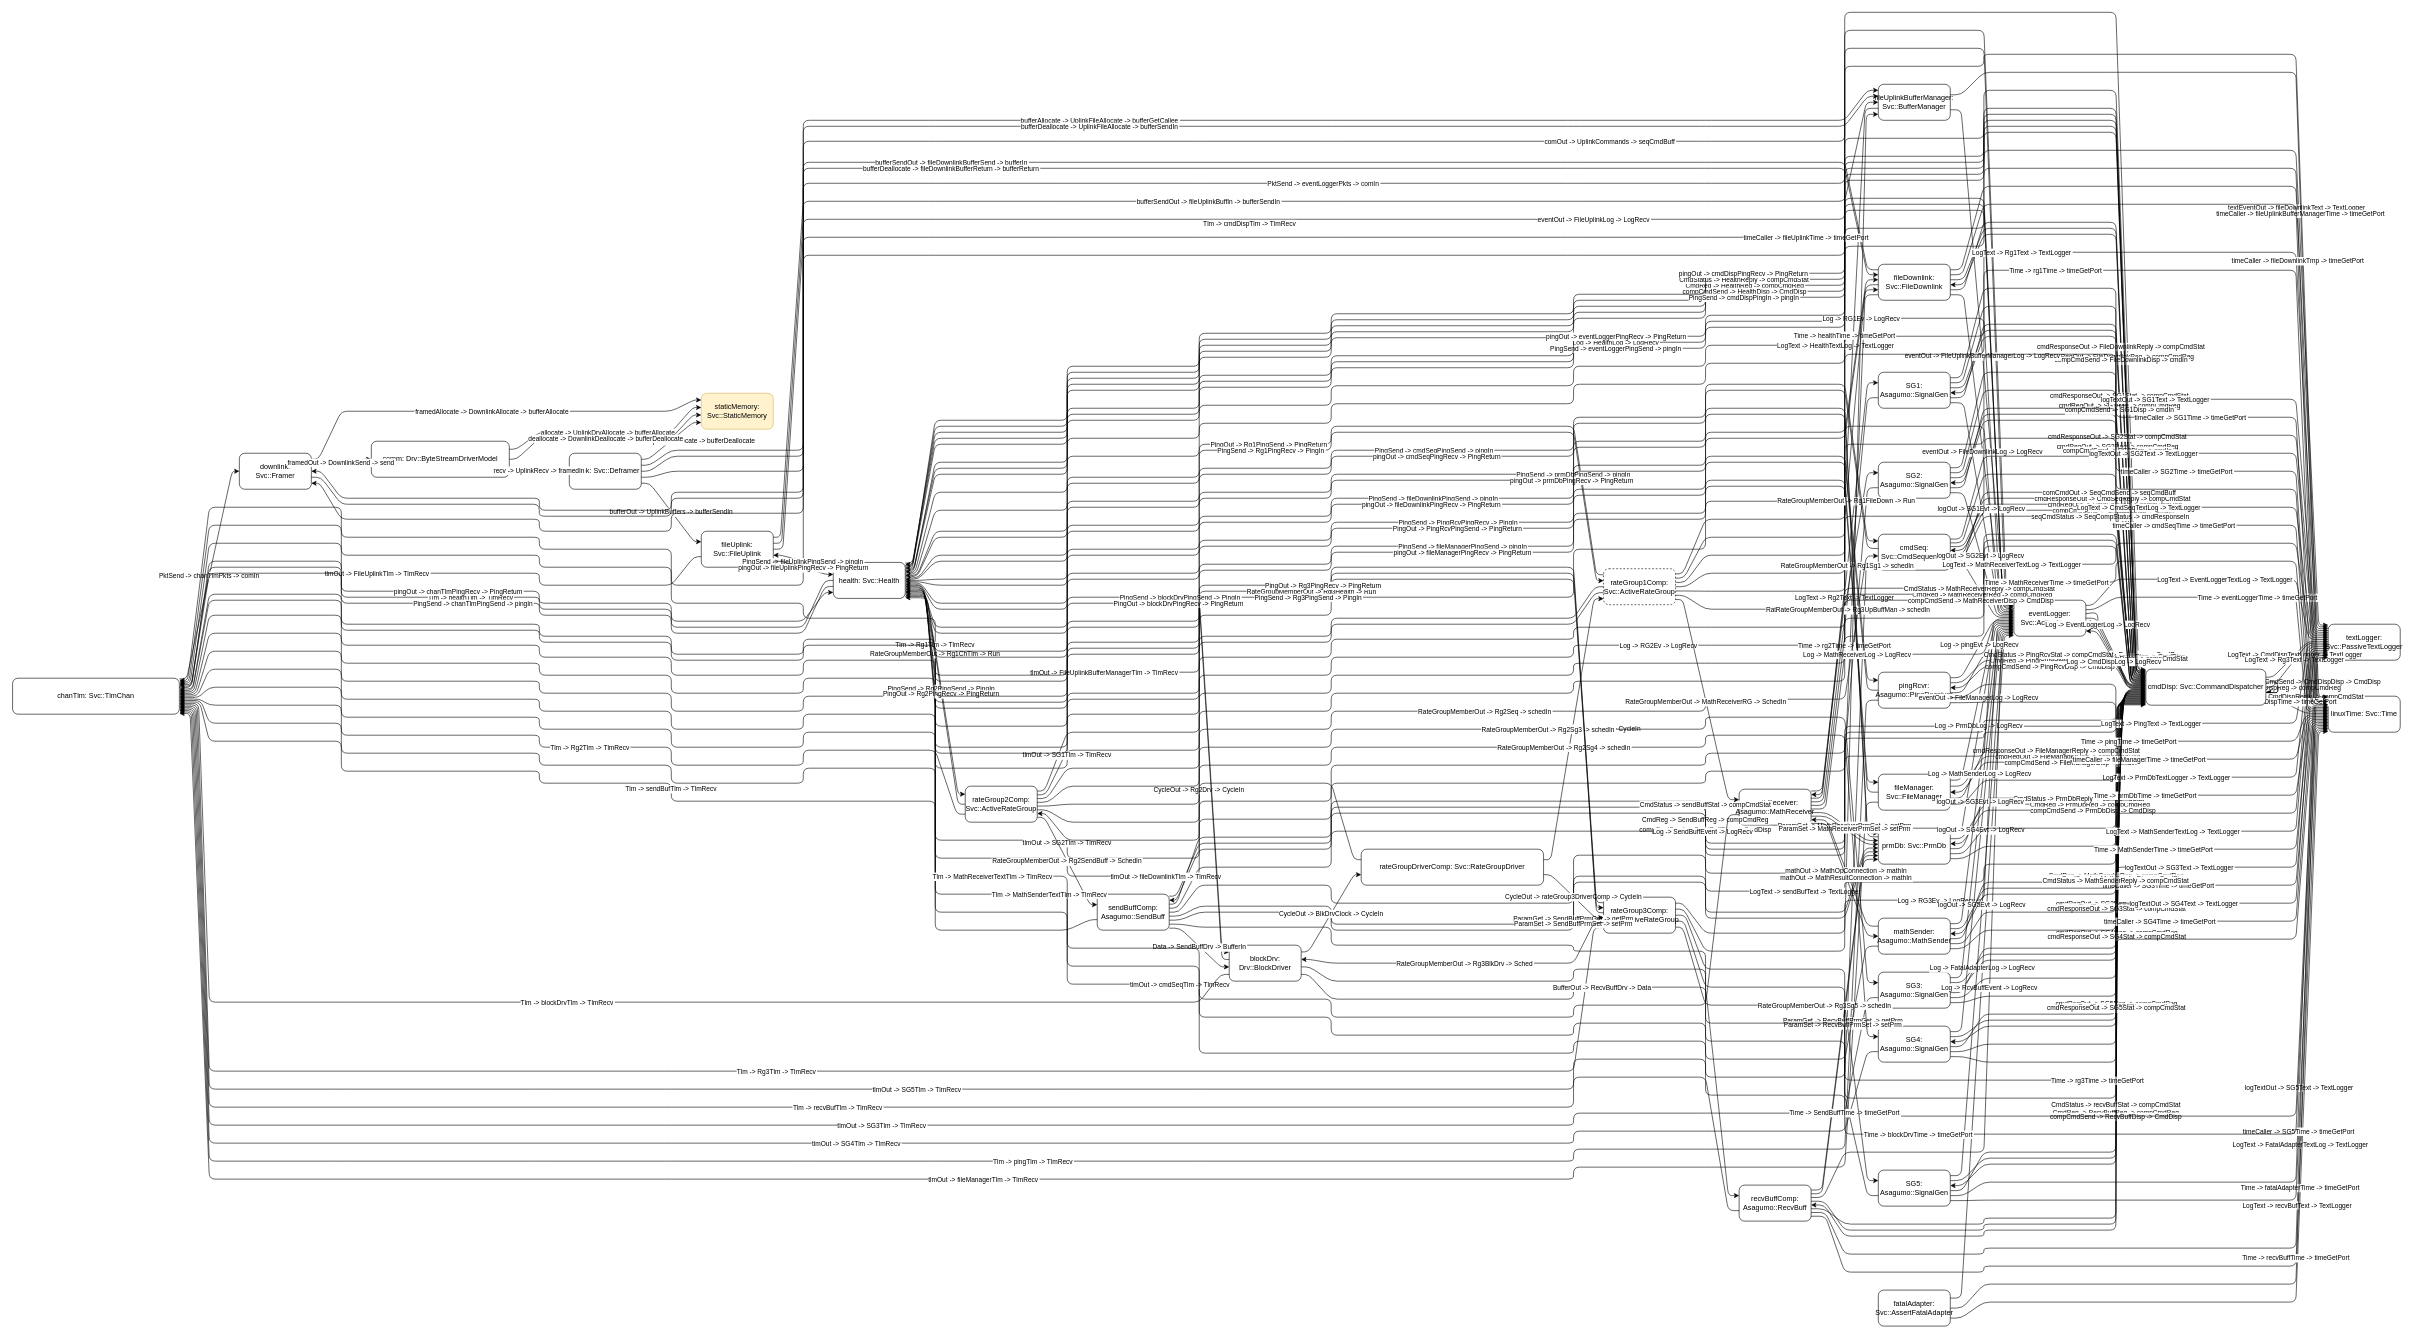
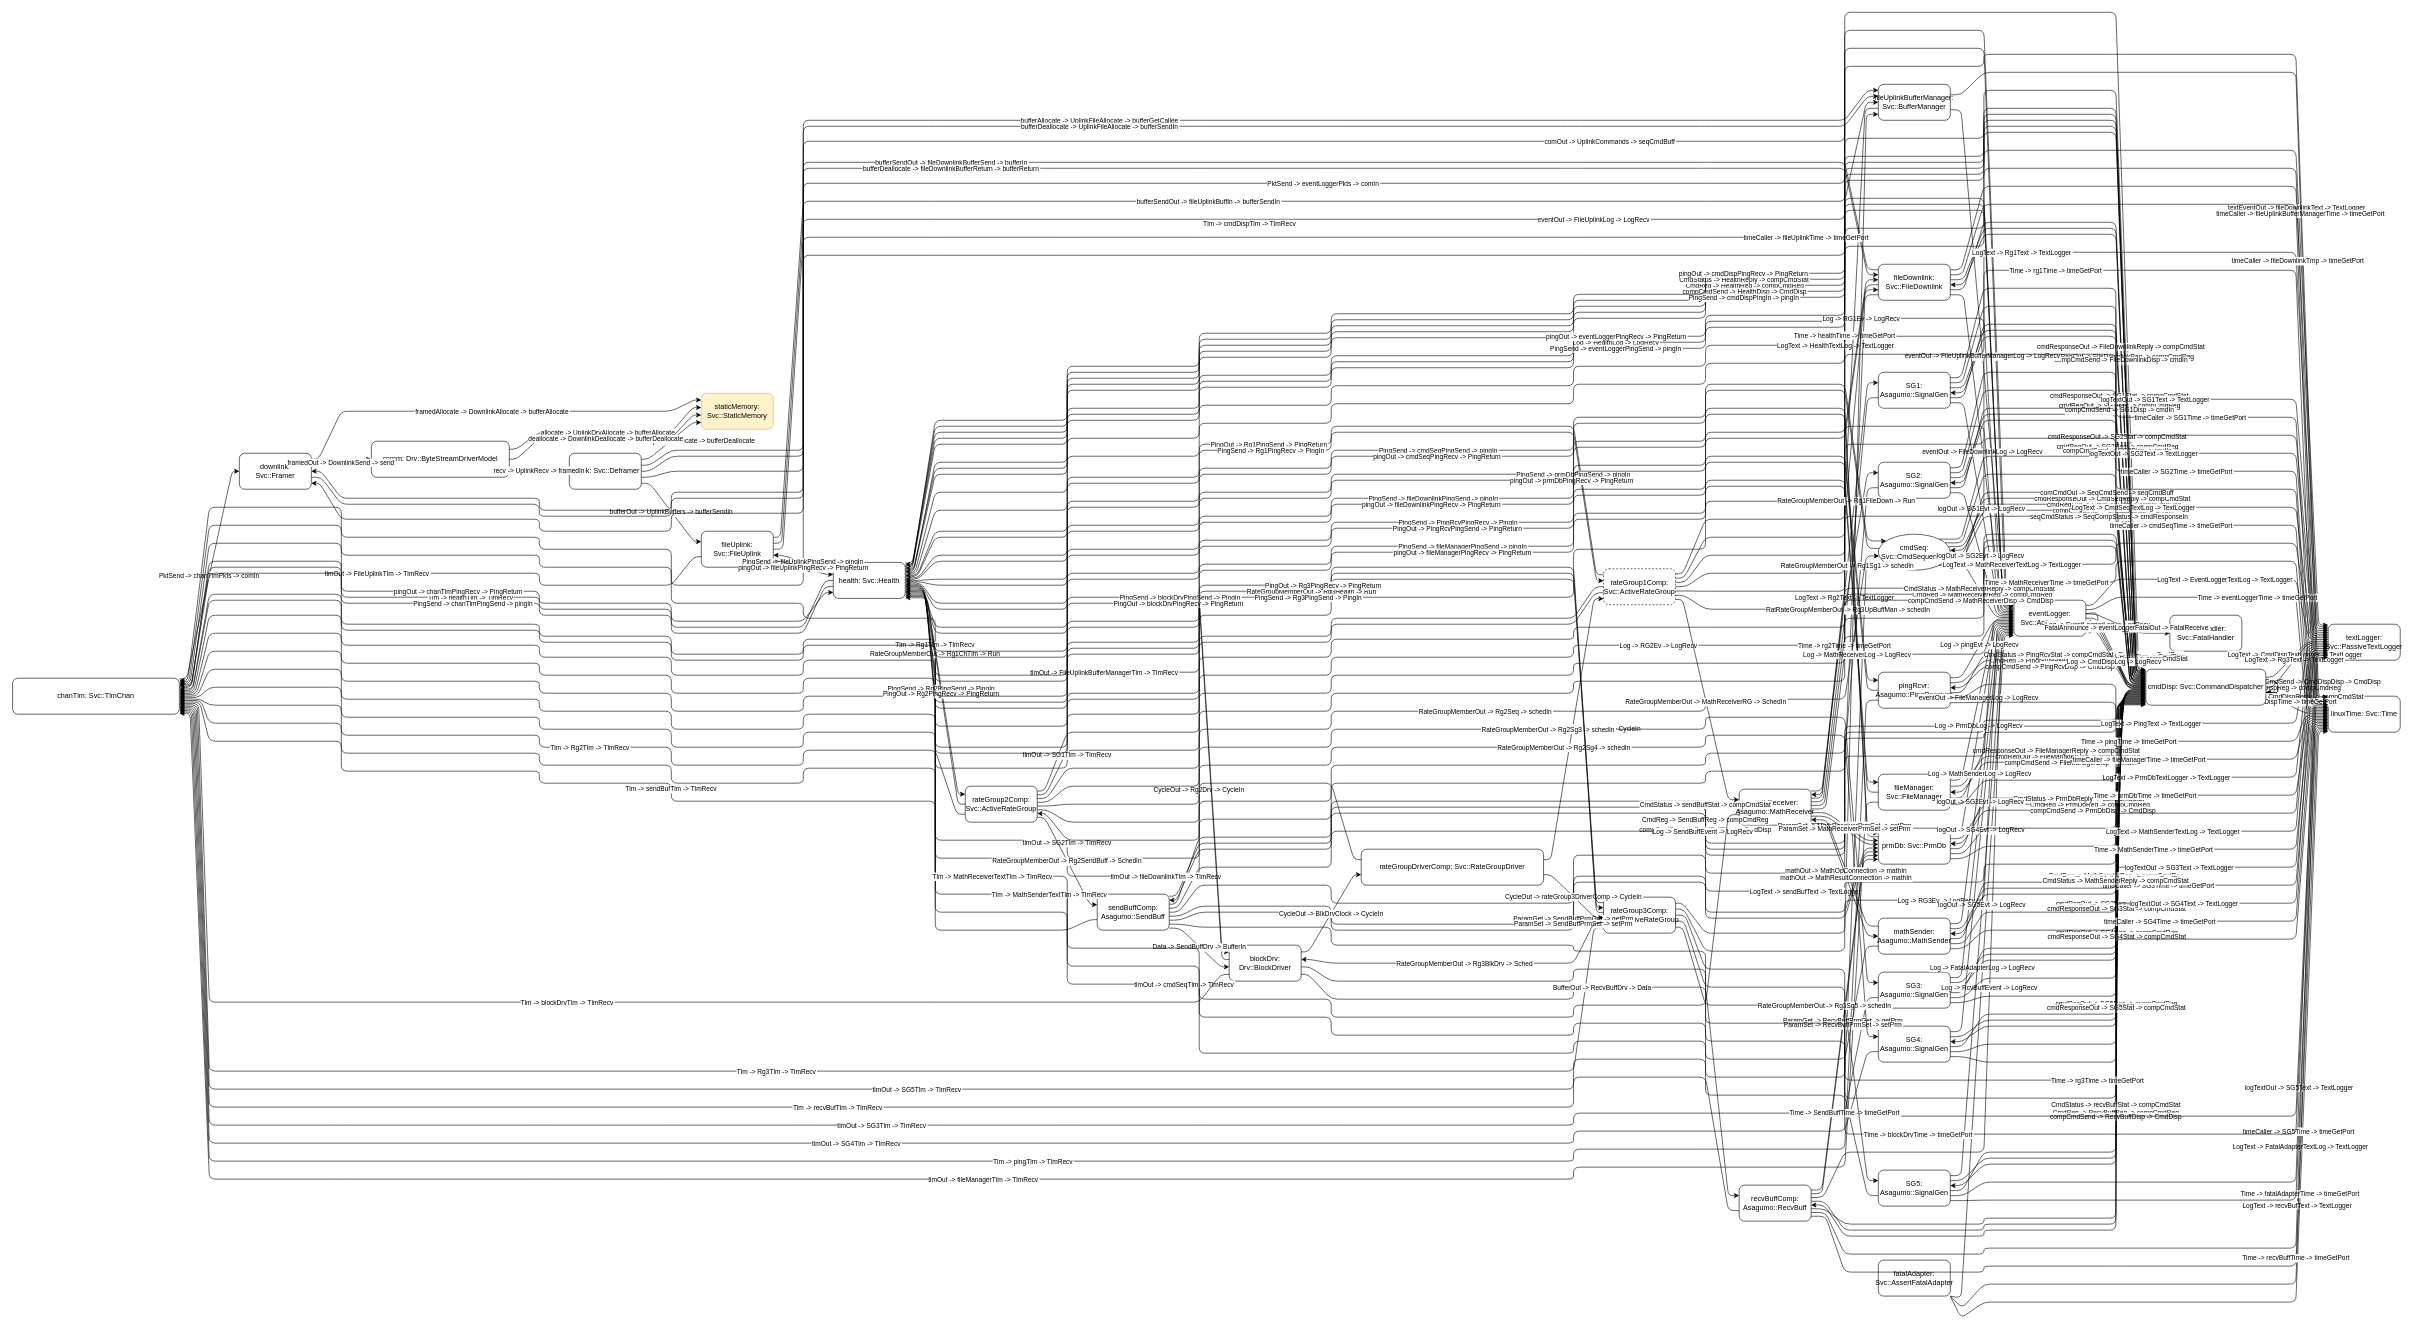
node "cmdSeq: Svc::CmdSequencer": shape rounded rectangle -> ellipse
edge "eventLogger: Svc::ActiveLogger" -> "fatalHandler: Svc::FatalHandler": added, label "FatalAnnounce -> eventLoggerFatalOut -> FatalReceive"
node "fatalHandler: Svc::FatalHandler": added
node "fatalAdapter: Svc::AssertFatalAdapter": moved (1914, 1308) -> (1914, 1278)
